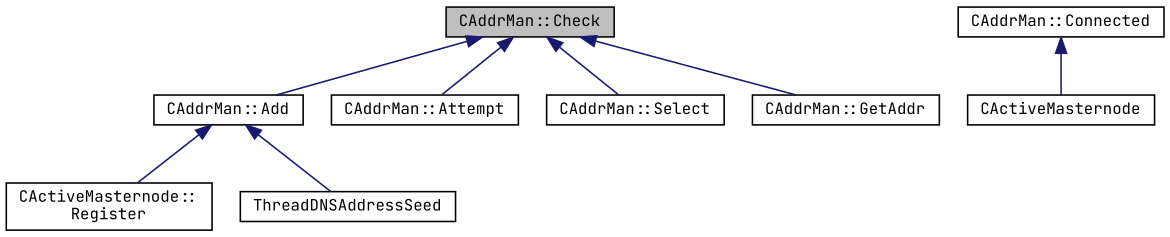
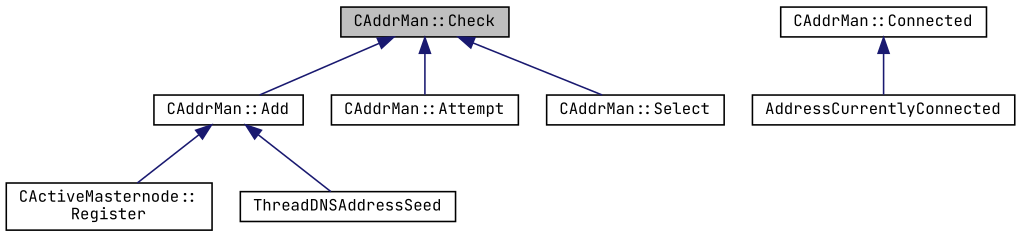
node "CAddrMan::GetAddr": removed
node "CActiveMasternode": label "CActiveMasternode" -> "AddressCurrentlyConnected"
